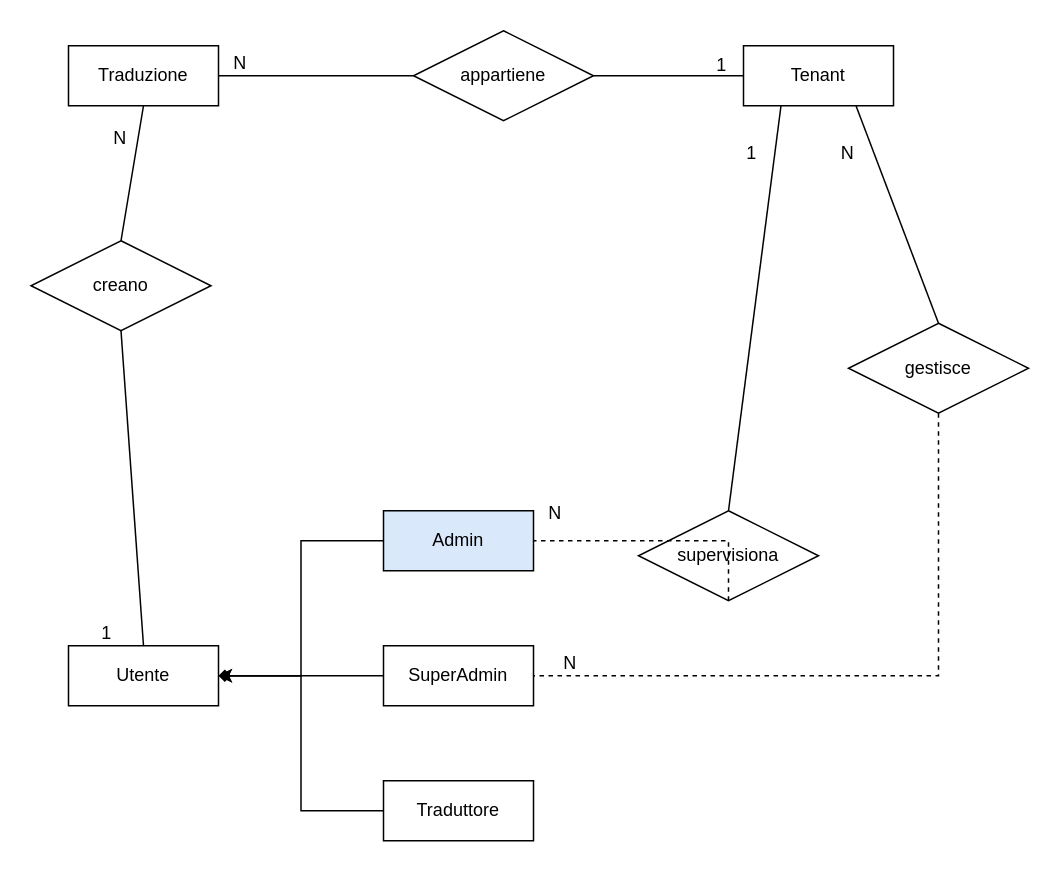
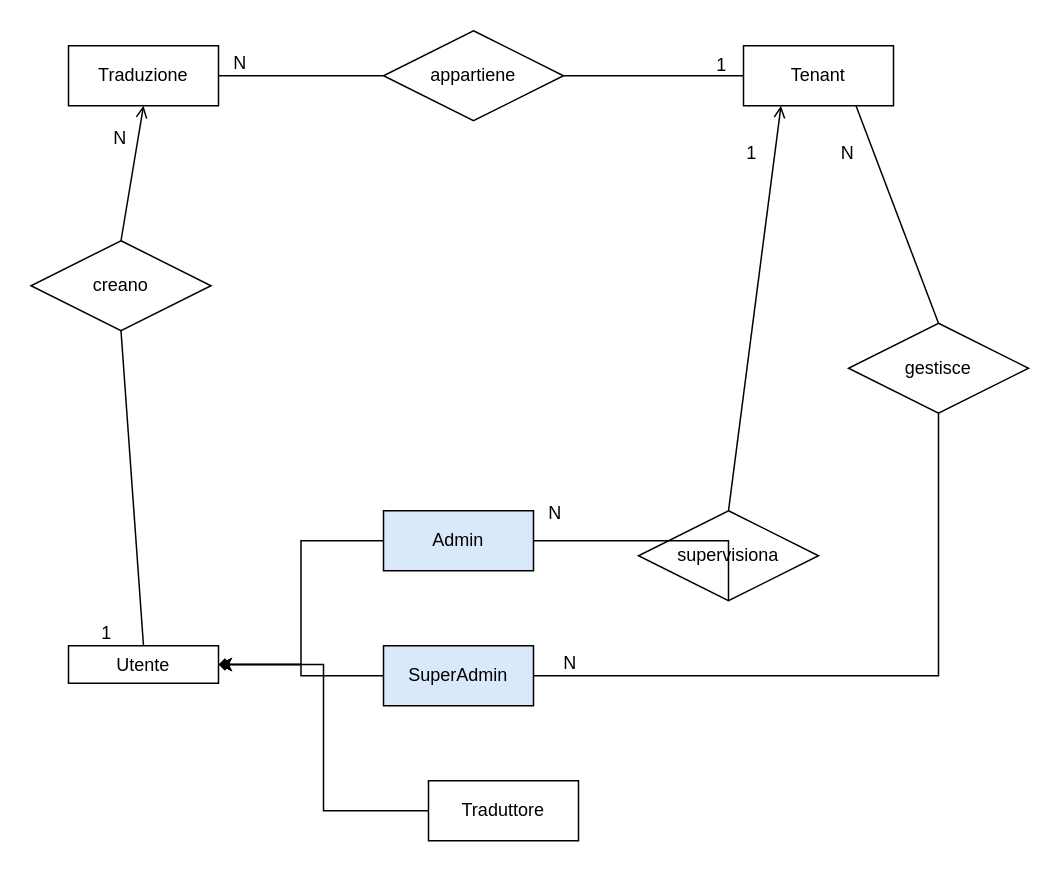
node "appartiene": moved (503, 76) -> (473, 76)
edge "Traduzione" -- "creano": arrowhead none -> open
edge "Tenant" -- "supervisiona": arrowhead none -> open
edge "Admin" -- "supervisiona": style dashed -> solid
node "Utente": size 150x60 -> 150x38
node "SuperAdmin": fillcolor #ffffff -> #dae8fc
edge "gestisce" -- "SuperAdmin": style dashed -> solid
node "Traduttore": moved (458, 811) -> (503, 811)
